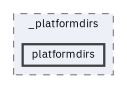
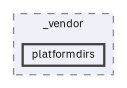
cluster "_platformdirs": label "_platformdirs" -> "_vendor"
